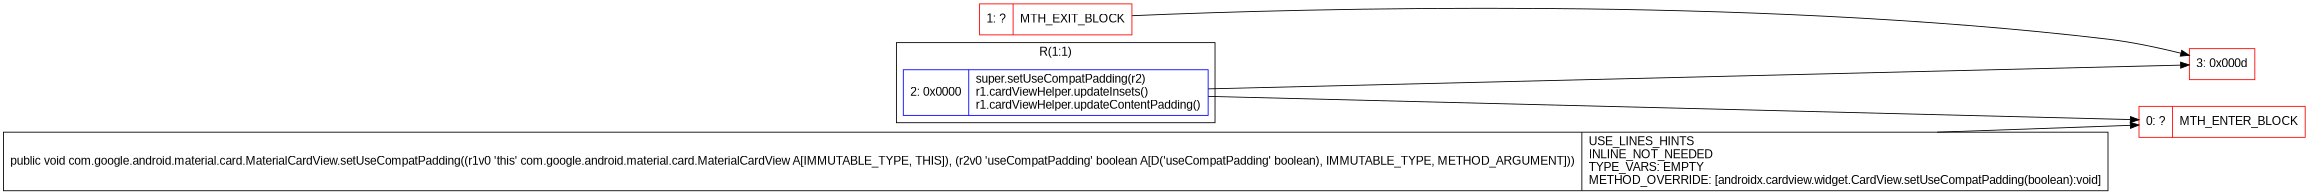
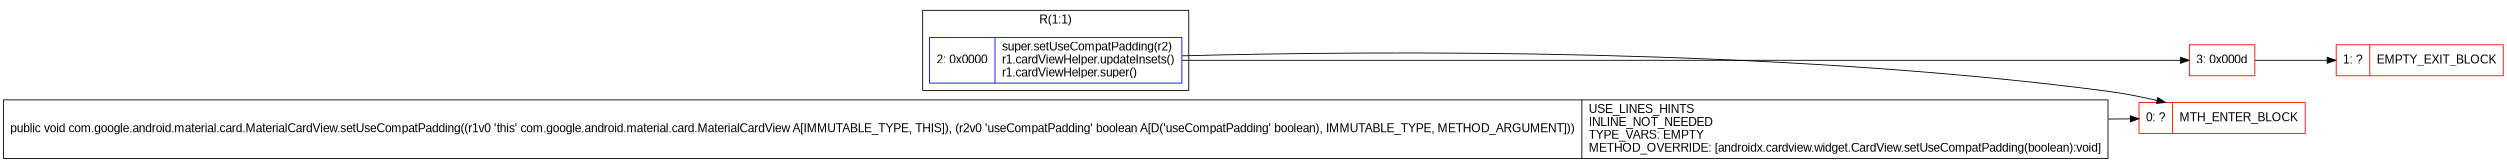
edge "1: ?" -> "3: 0x000d": reversed
node "1: ?": text "MTH_EXIT_BLOCK" -> "EMPTY_EXIT_BLOCK"
node "2: 0x0000": text "r1.cardViewHelper.updateContentPadding()" -> "r1.cardViewHelper.super()"
